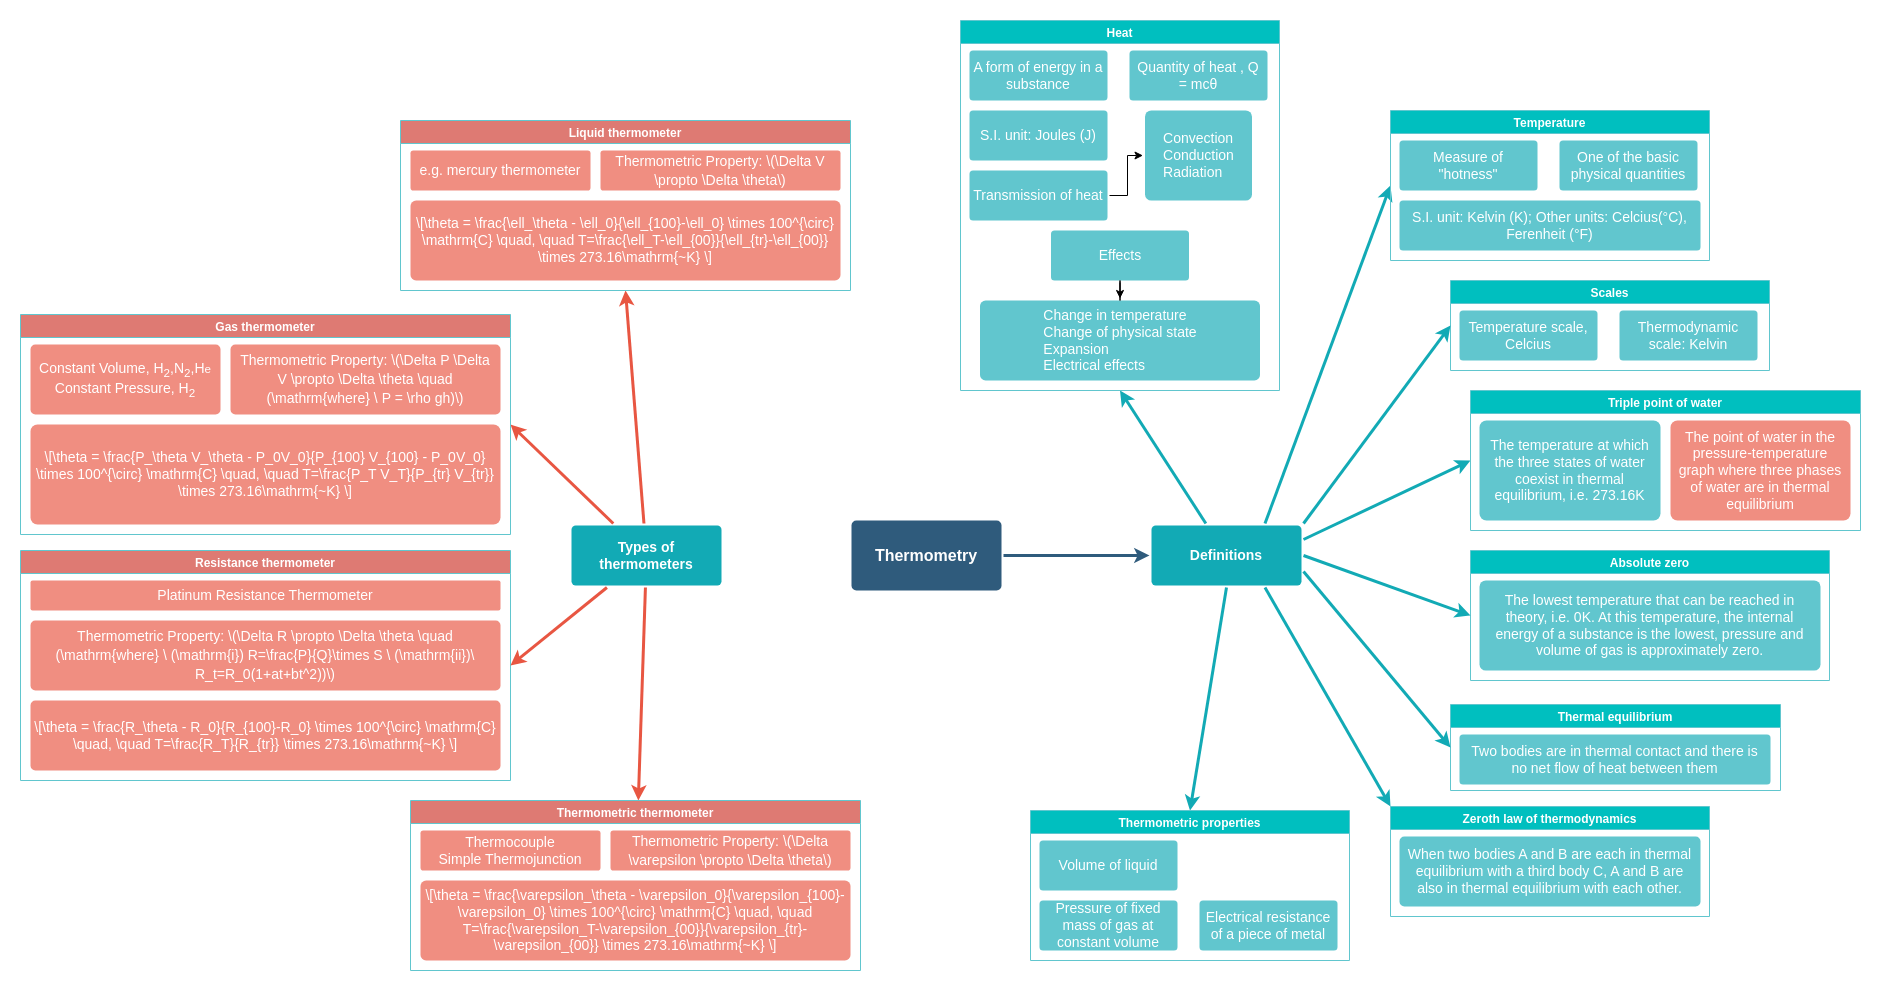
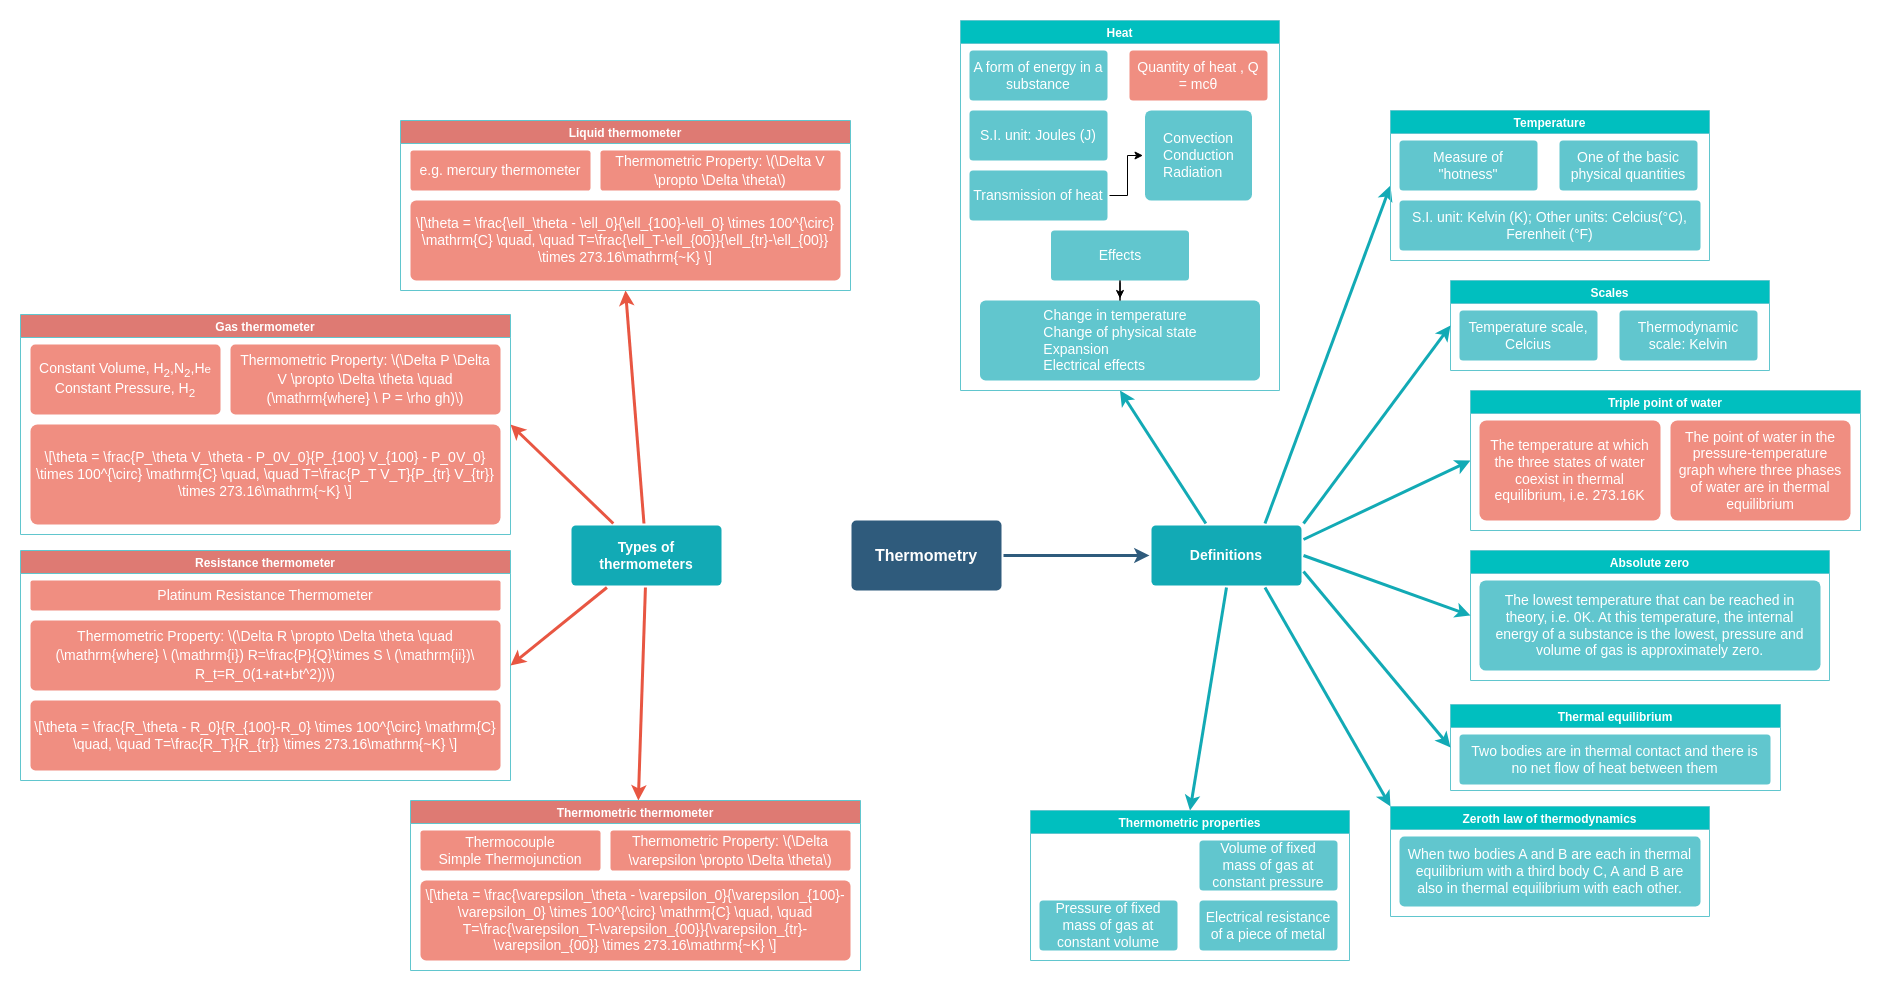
node "Quantity of heat , Q = mcθ": fillcolor #61c6ce -> #f08e81
node "The temperature at which the three states of water coexist in thermal equilibrium, i.e. 273.16K": fillcolor #61c6ce -> #f08e81
node "Volume of liquid": fillcolor #61c6ce -> #ffffff
node "Volume of fixed mass of gas at constant pressure": added
